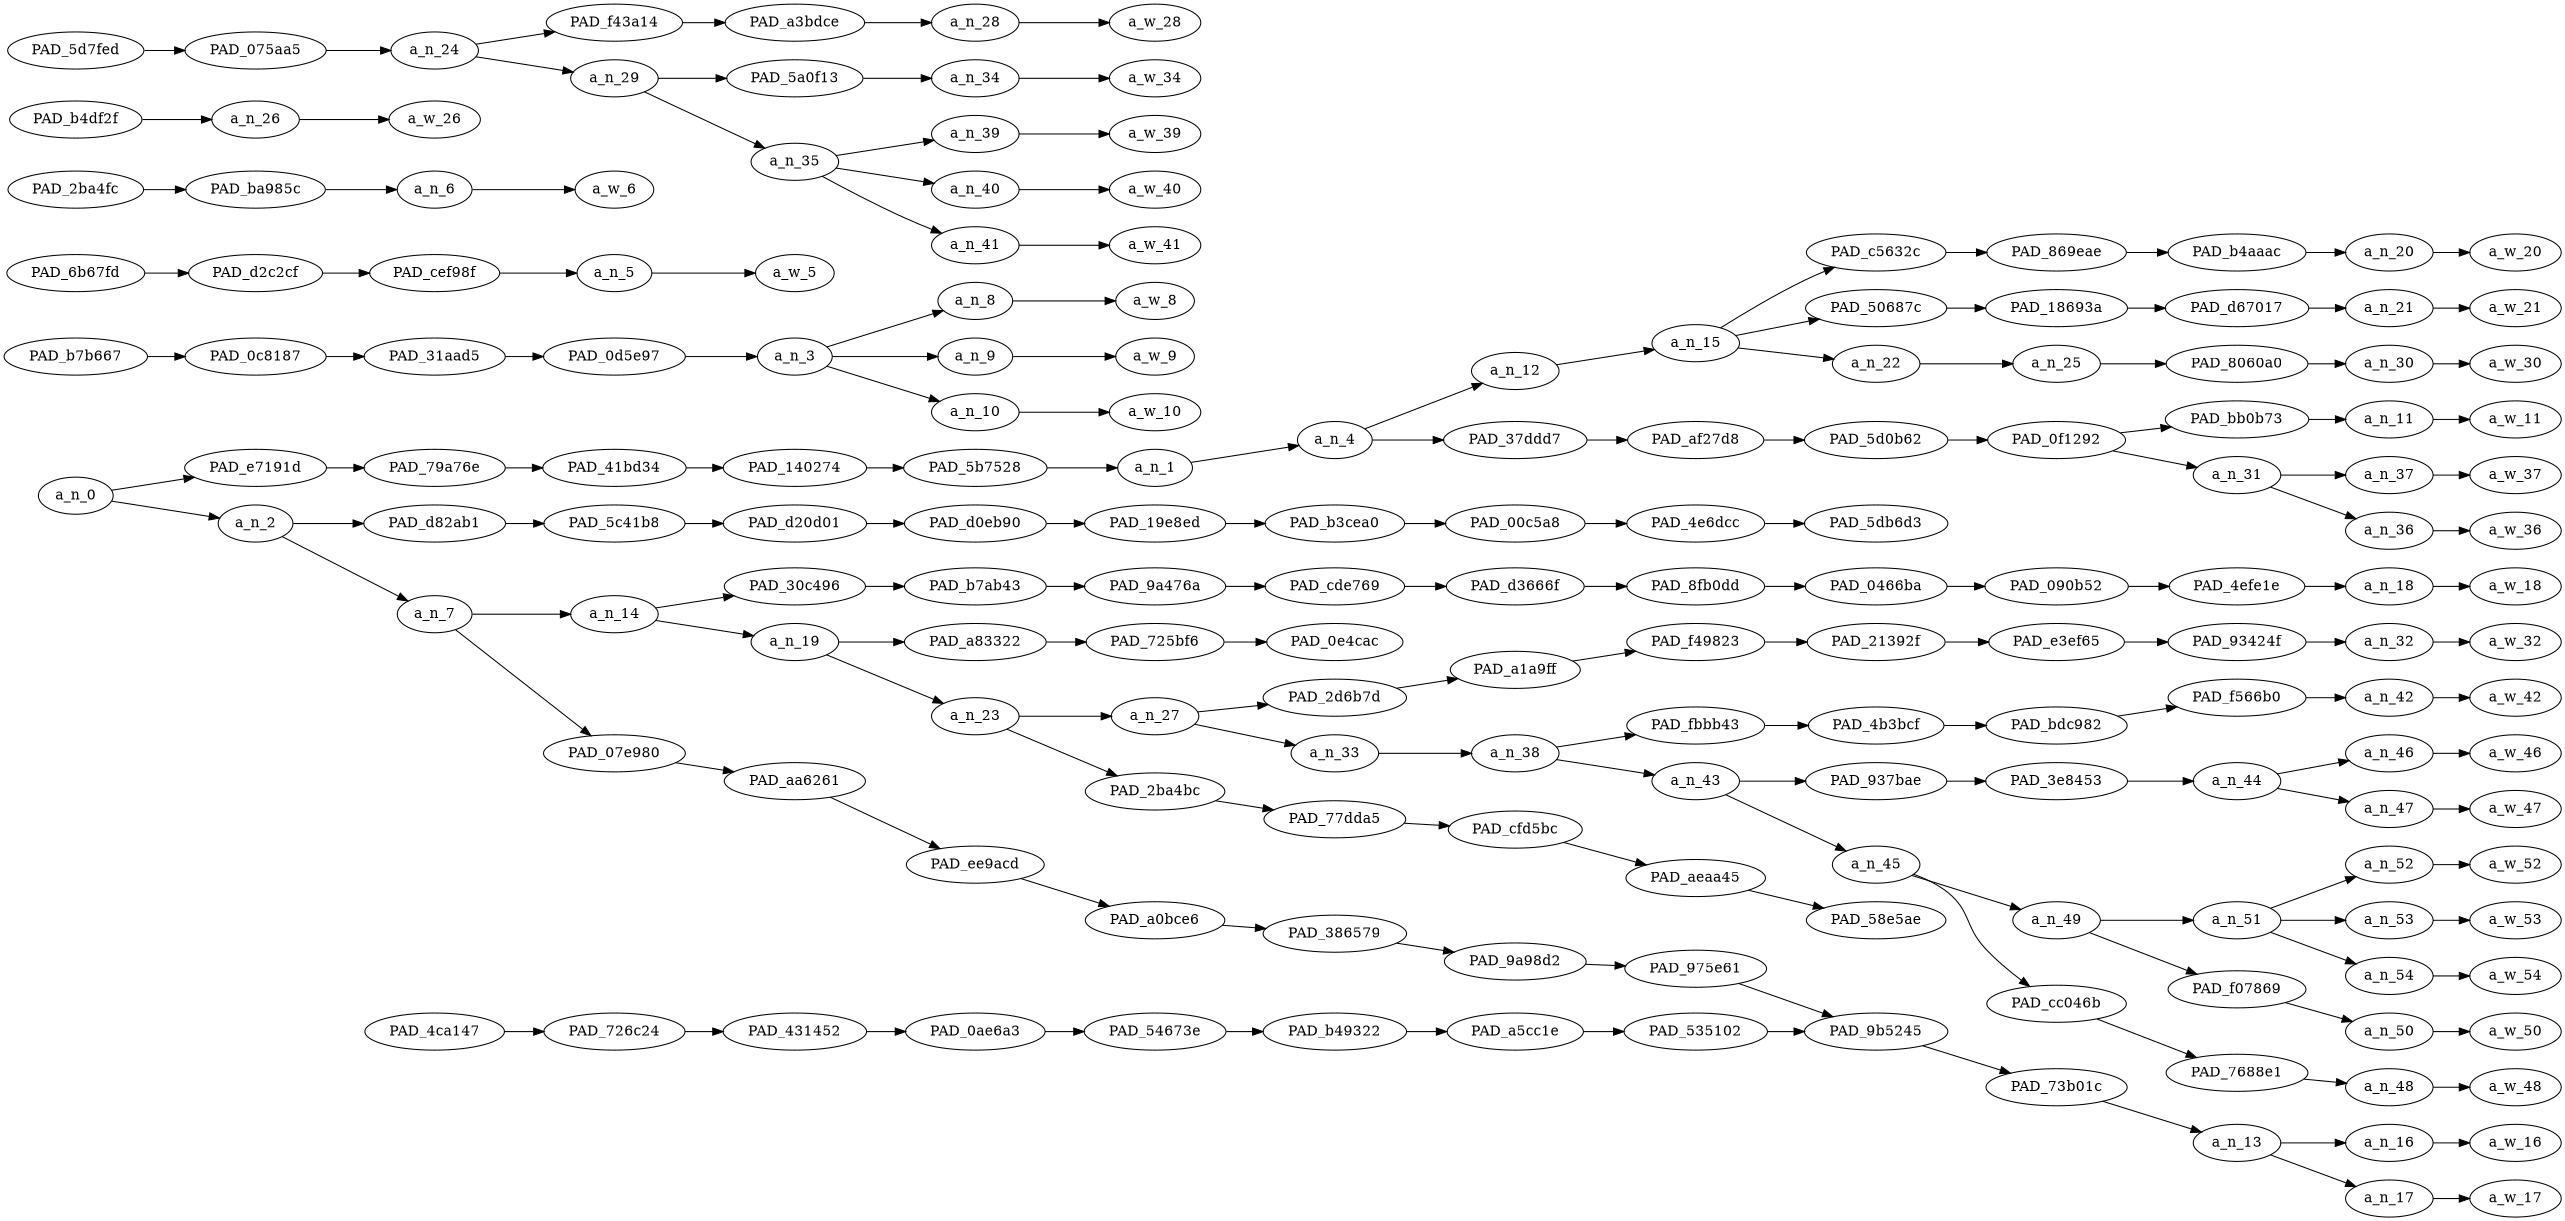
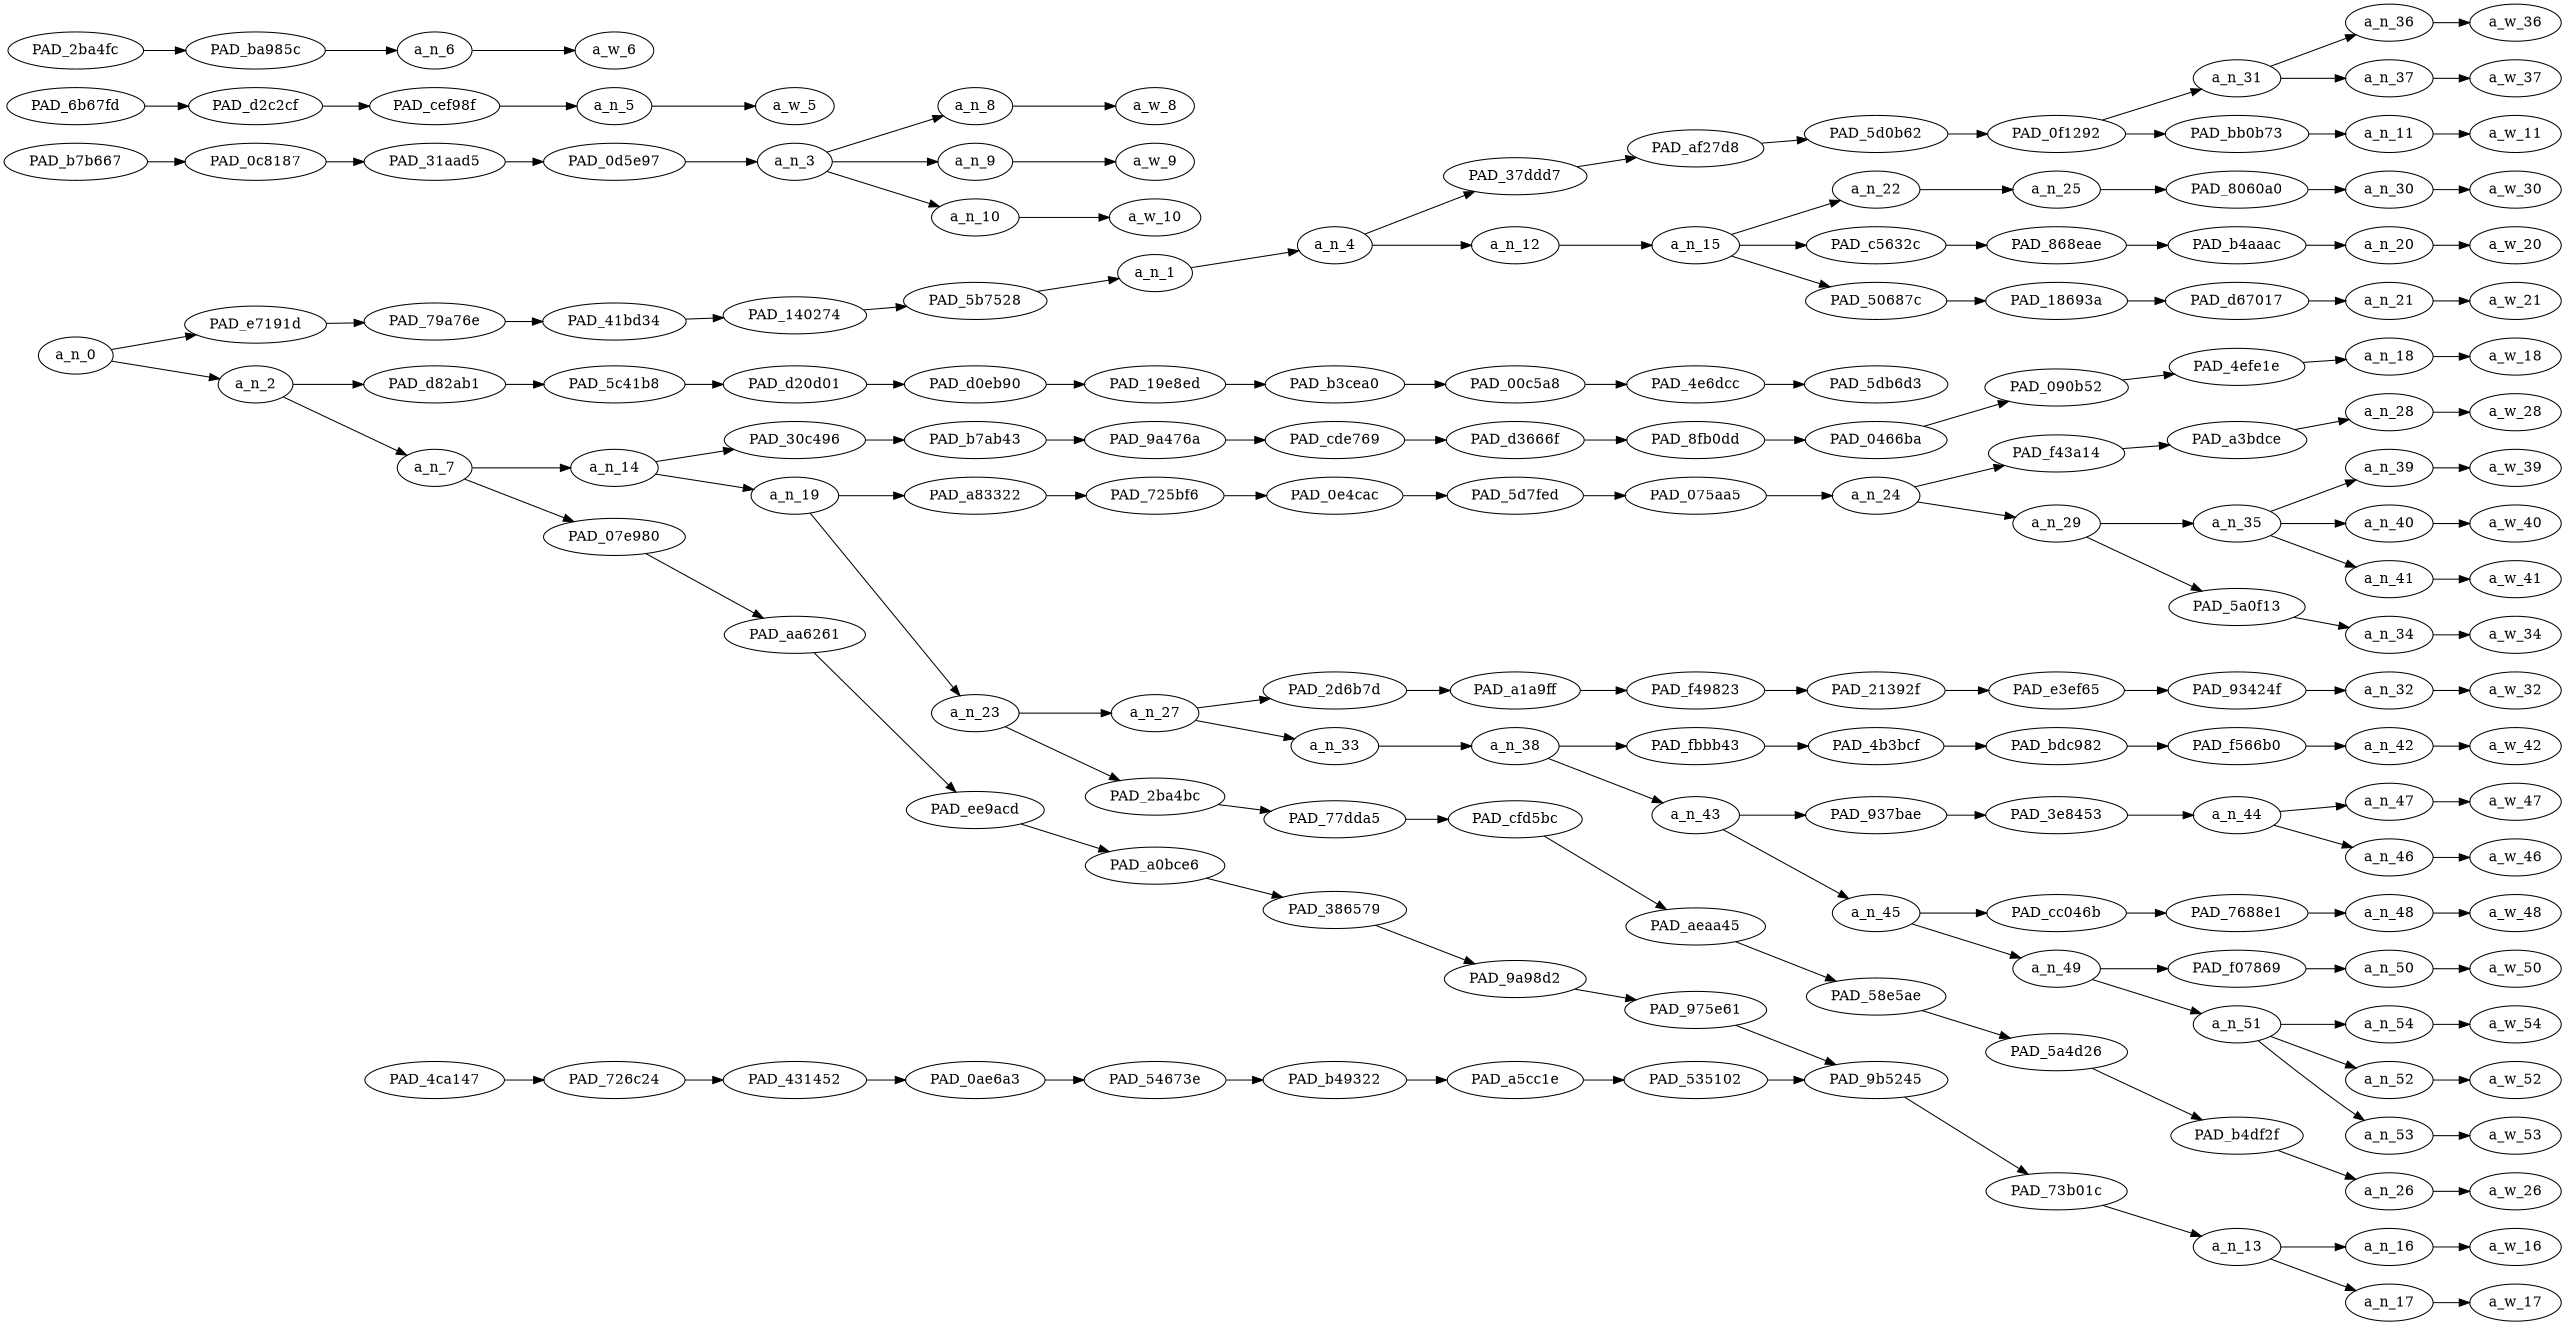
node "PAD_869eae": label "PAD_869eae" -> "PAD_868eae"
edge "PAD_0e4cac" -> "PAD_5d7fed": added
node "PAD_5a4d26": added
